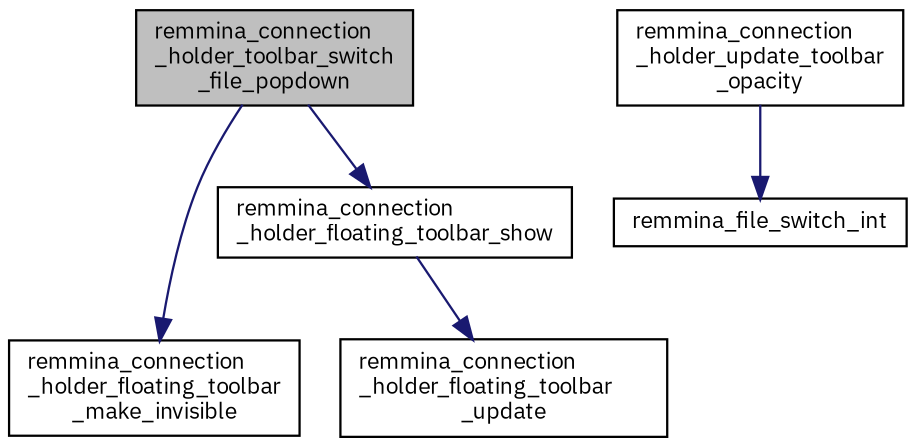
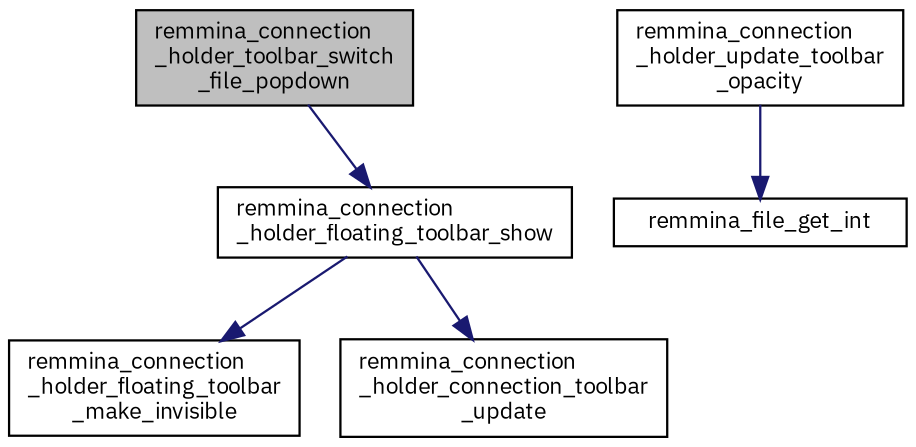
edge "remmina_connection _holder_toolbar_switch _file_popdown" -> "remmina_connection _holder_floating_toolbar _make_invisible": now "remmina_connection _holder_floating_toolbar_show" -> "remmina_connection _holder_floating_toolbar _make_invisible"
node "remmina_file_switch_int": label "remmina_file_switch_int" -> "remmina_file_get_int"
node "remmina_connection _holder_floating_toolbar _update": label "remmina_connection _holder_floating_toolbar _update" -> "remmina_connection _holder_connection_toolbar _update"
